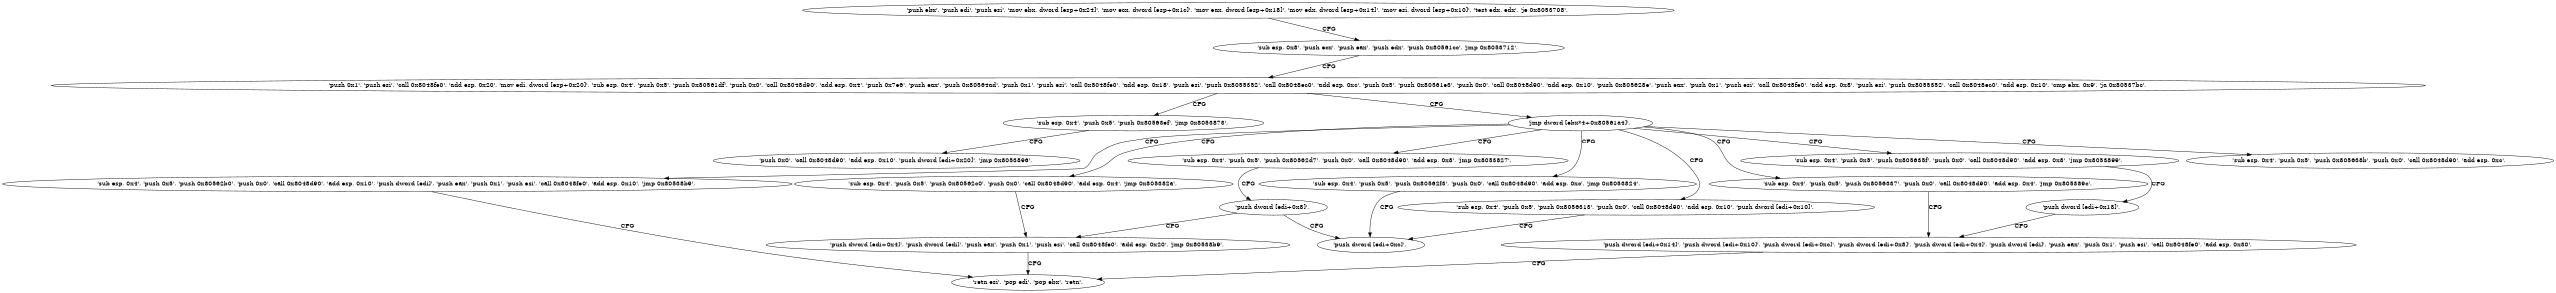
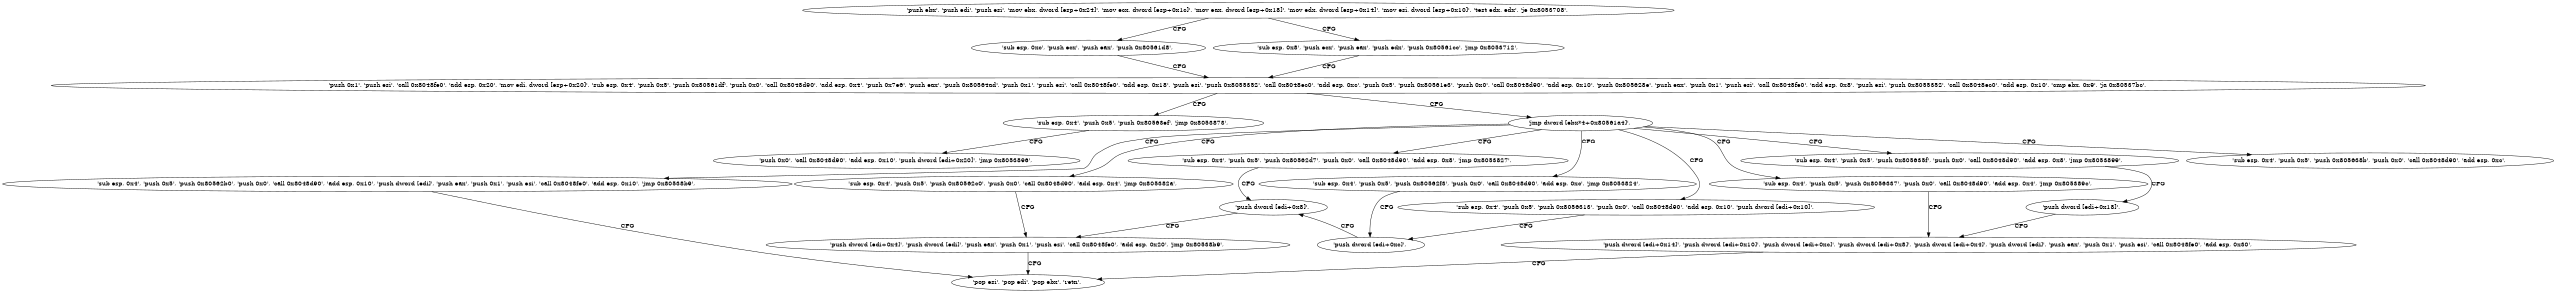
node "'sub esp, 0xc', 'push ecx', 'push eax', 'push 0x80561d8',": added
edge "'push dword [edi+0x8]'," -> "'push dword [edi+0xc]',": reversed
node "'retn esi', 'pop edi', 'pop ebx', 'retn',": label "'retn esi', 'pop edi', 'pop ebx', 'retn'," -> "'pop esi', 'pop edi', 'pop ebx', 'retn',"
